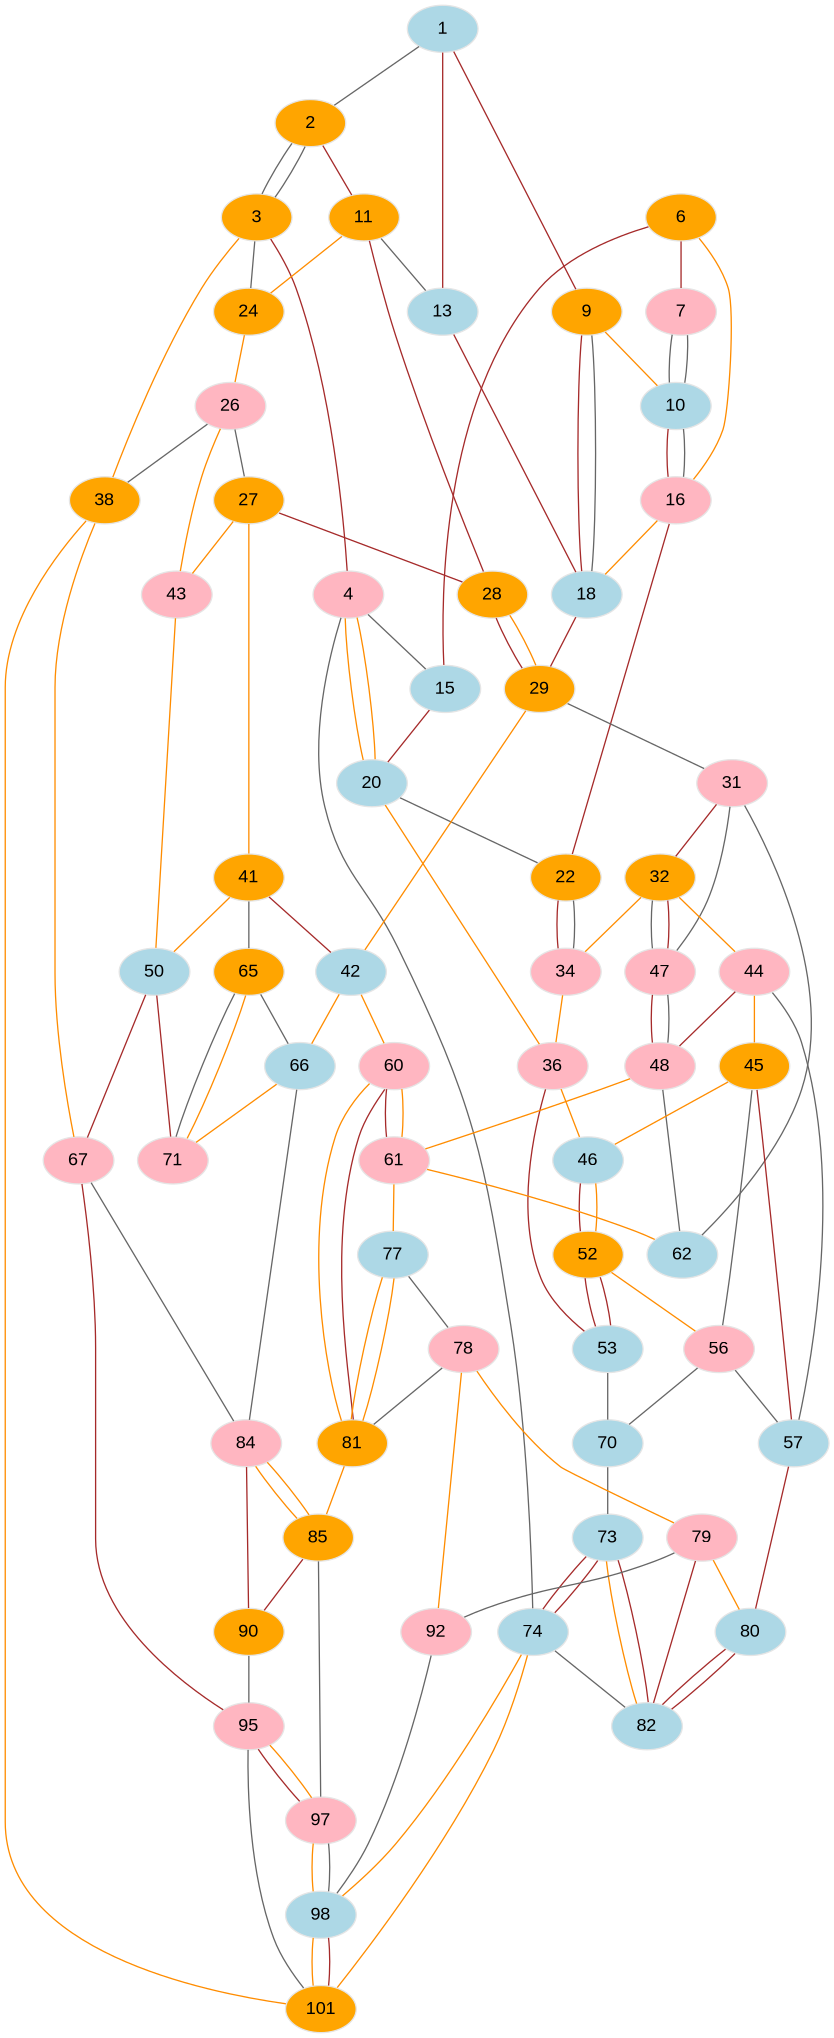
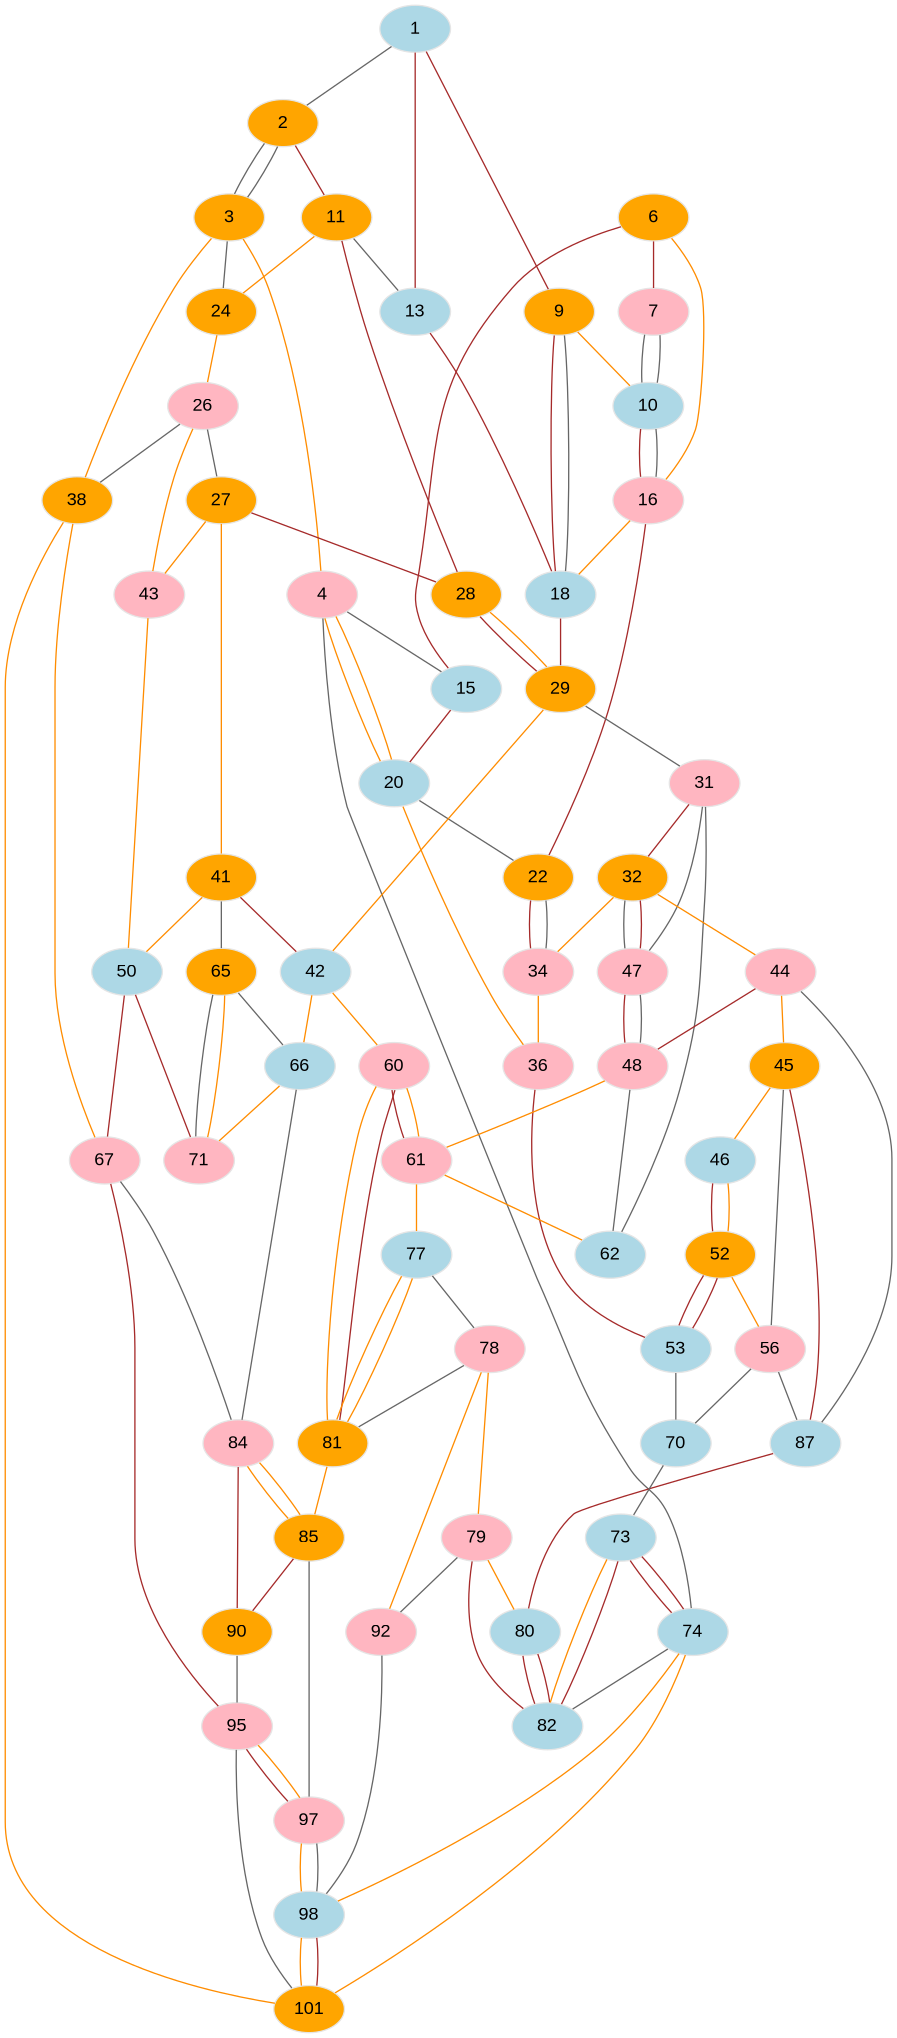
edge "3" -- "4": color brown -> darkorange
edge "36" -- "46": removed
node "57": label "57" -> "87"
